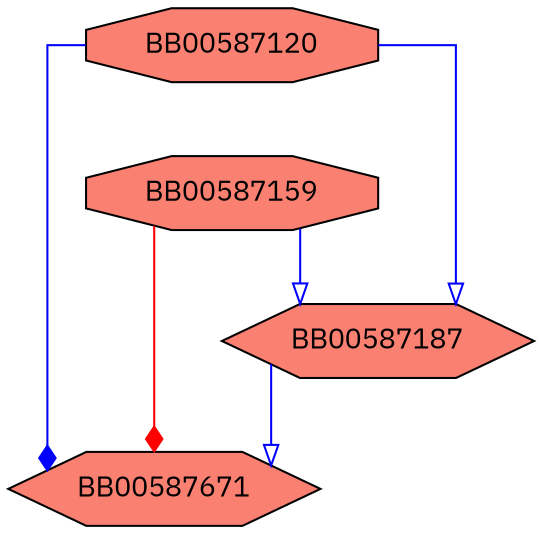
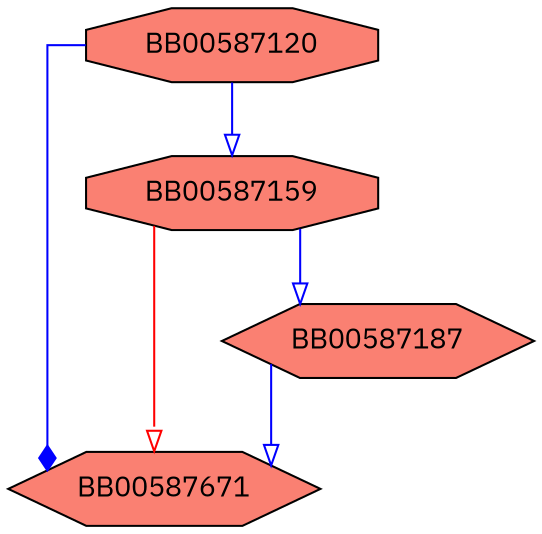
edge "BB00587120" -> "BB00587187": now "BB00587120" -> "BB00587159"
edge "BB00587159" -> "BB00587671": arrowhead diamond -> onormal
